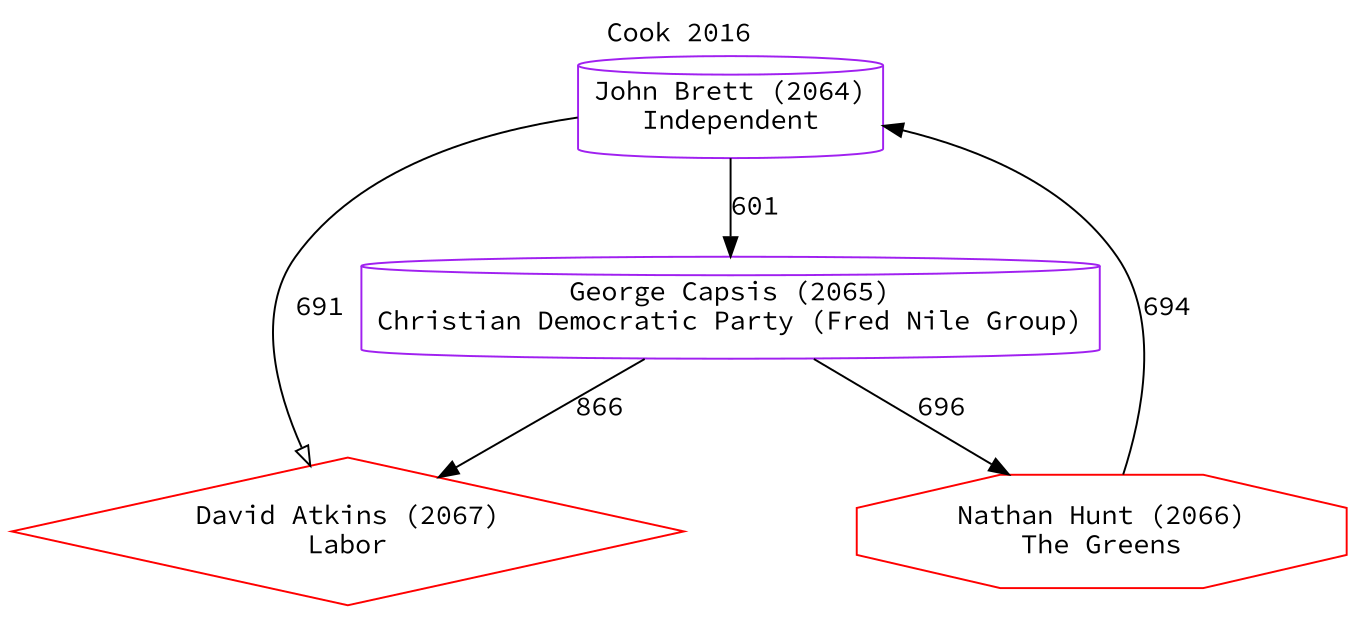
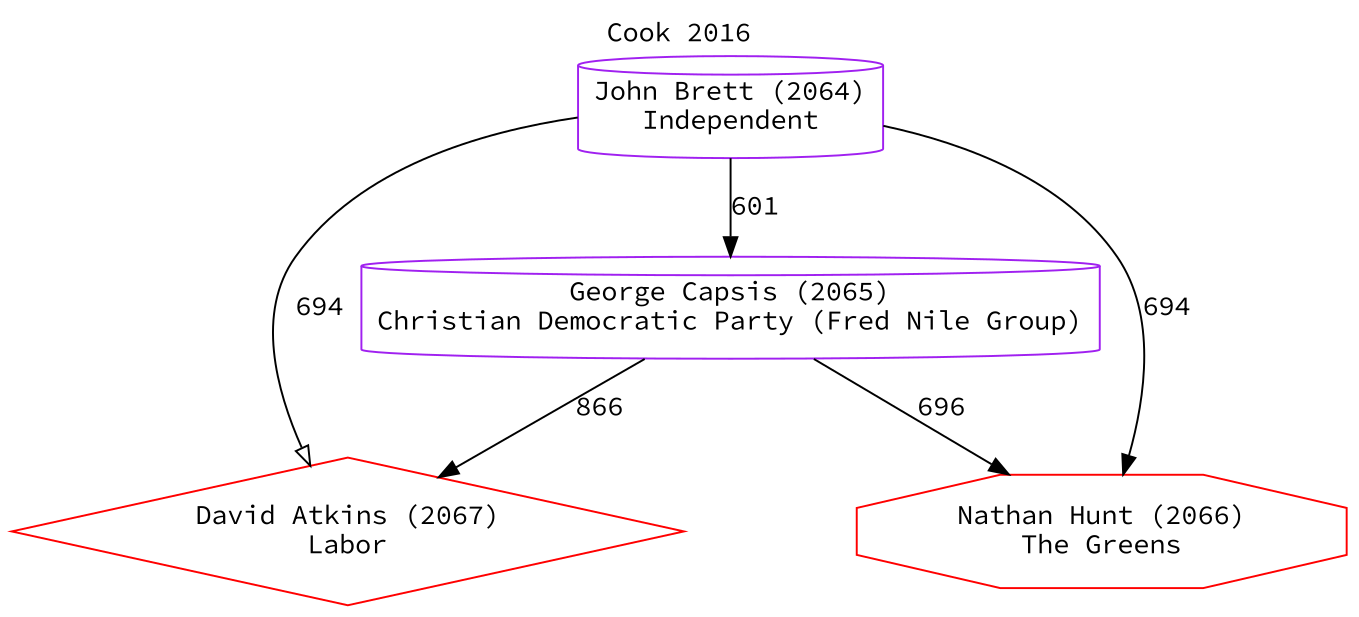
edge "Nathan Hunt (2066) The Greens" -> "John Brett (2064) Independent": reversed
edge "John Brett (2064) Independent" -> "David Atkins (2067) Labor": label "691" -> "694"
